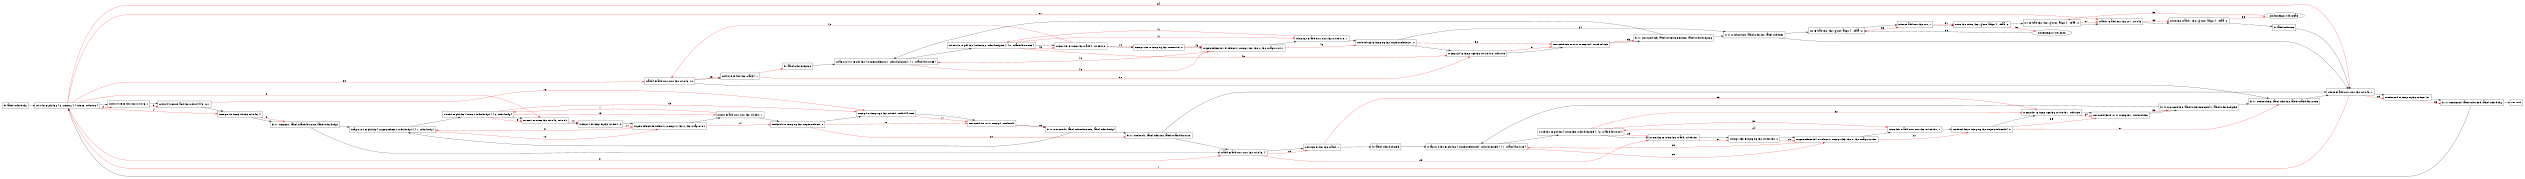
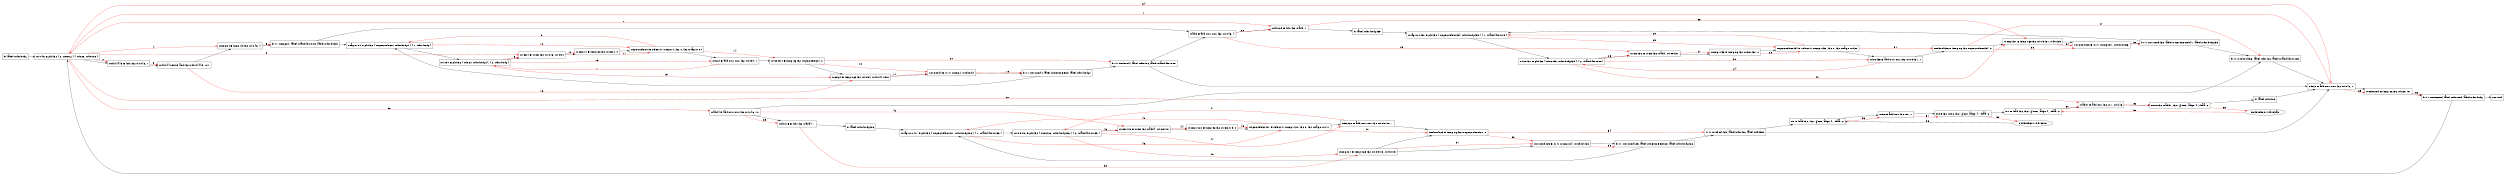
edge "%rem.i19 = urem i32 %add4, %i.09.i18" -> "%add4 = add nuw nsw i32 %i.046, 10": reversed
edge "%tobool.i23 = icmp eq i32 %spec.select.i21, 0" -> "br i1 %tobool.i23, label %for.inc, label %if.then": color black -> red
edge "%tobool.i23 = icmp eq i32 %spec.select.i21, 0" -> "%cmp.i24 = icmp uge i32 %i.09.i18, %div.i15": reversed
edge "%div.i15 = lshr i32 %add4, 1" -> "br label %for.body.i26": color red -> black
edge "%i.046 = phi i32 [ 2, %entry ], [ %inc8, %for.inc ]" -> "%add = add nuw nsw i32 %i.046, 4": now "%i.046 = phi i32 [ 2, %entry ], [ %inc8, %for.inc ]" -> "%div.i29 = lshr i32 %add, 1"
